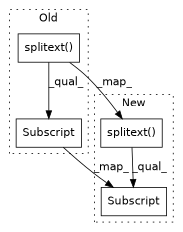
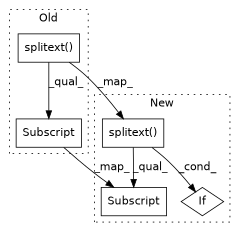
node "If": added
